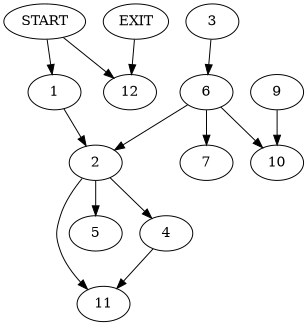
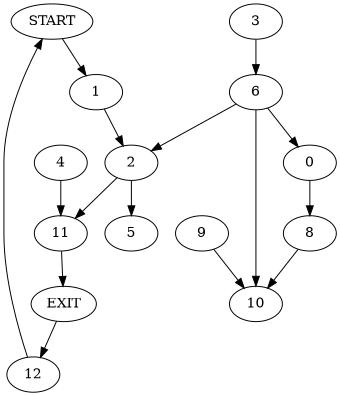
edge "START" -> "12": reversed
node "7": label "7" -> "0"
edge "2" -> "4": removed
node "8": added
edge "11" -> "EXIT": added
